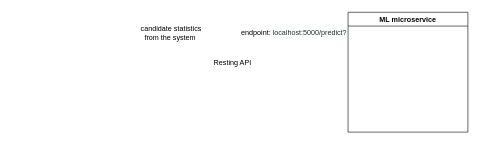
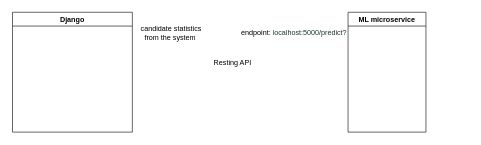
node "Django": added
node "ML microservice": size 120x120 -> 78x120
